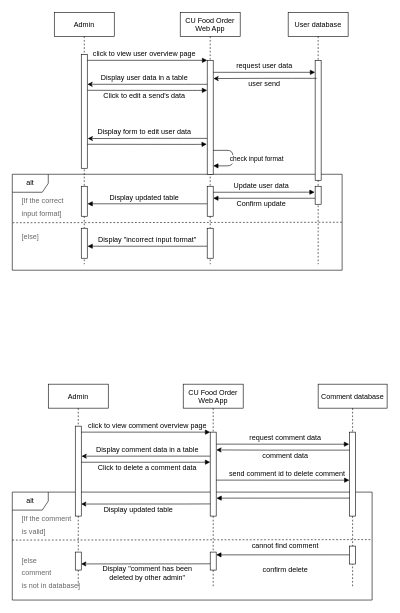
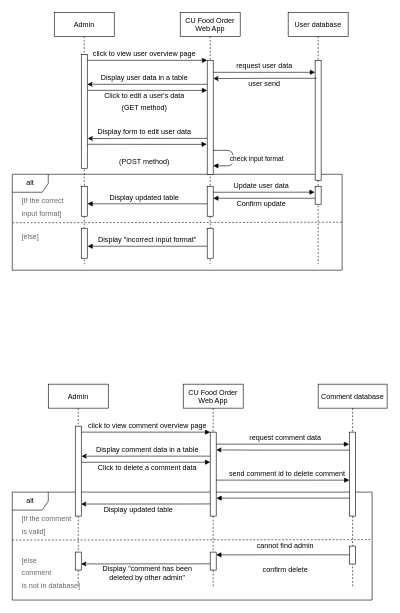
node "Click to edit a send's data": label "Click to edit a send's data" -> "Click to edit a user's data"
node "(GET method)": added
node "(POST method)": added
node "comment data": removed
node "cannot find comment": label "cannot find comment" -> "cannot find admin"
